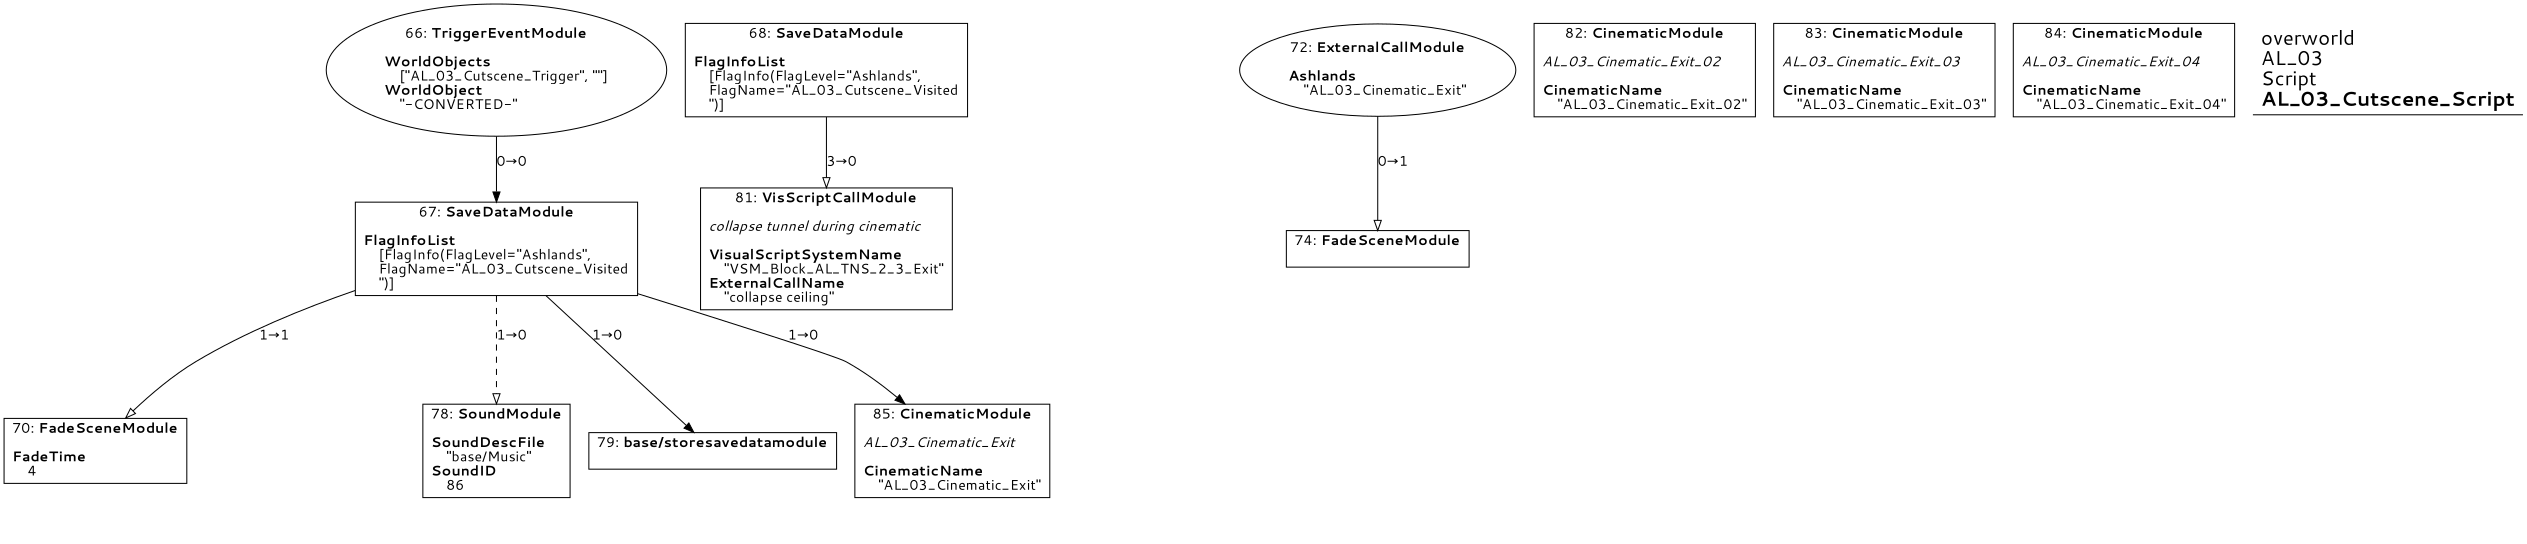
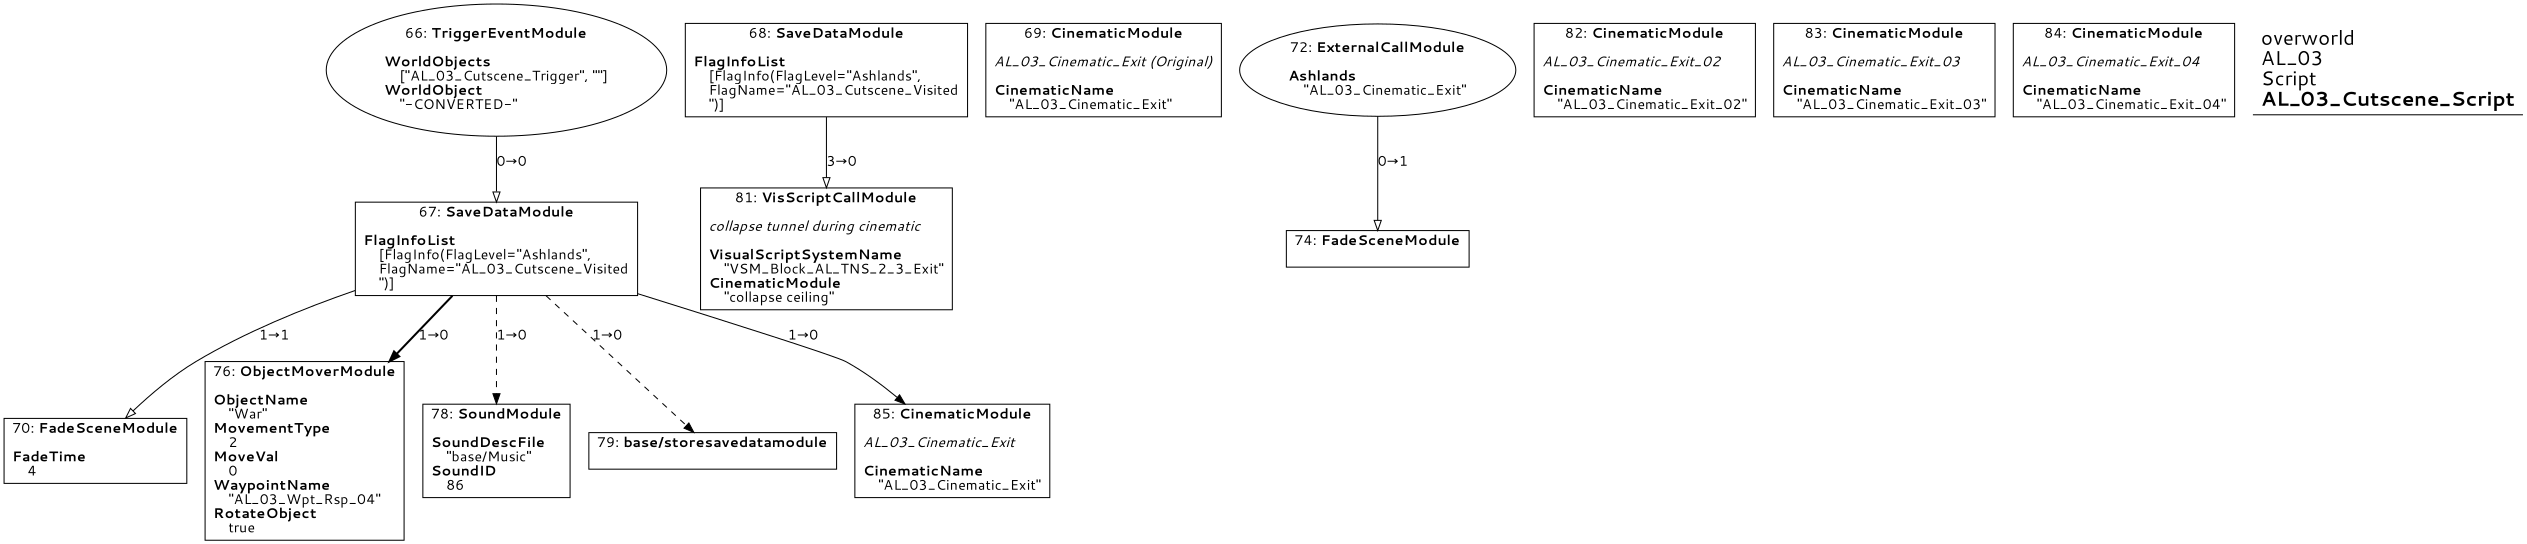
node "69:": added
edge "66:" -> "67:": arrowhead normal -> onormal
node "81:": text "ExternalCallName" -> "CinematicModule"
edge "67:" -> "78:": arrowhead onormal -> normal
edge "67:" -> "79:": style solid -> dashed
node "76:": added
